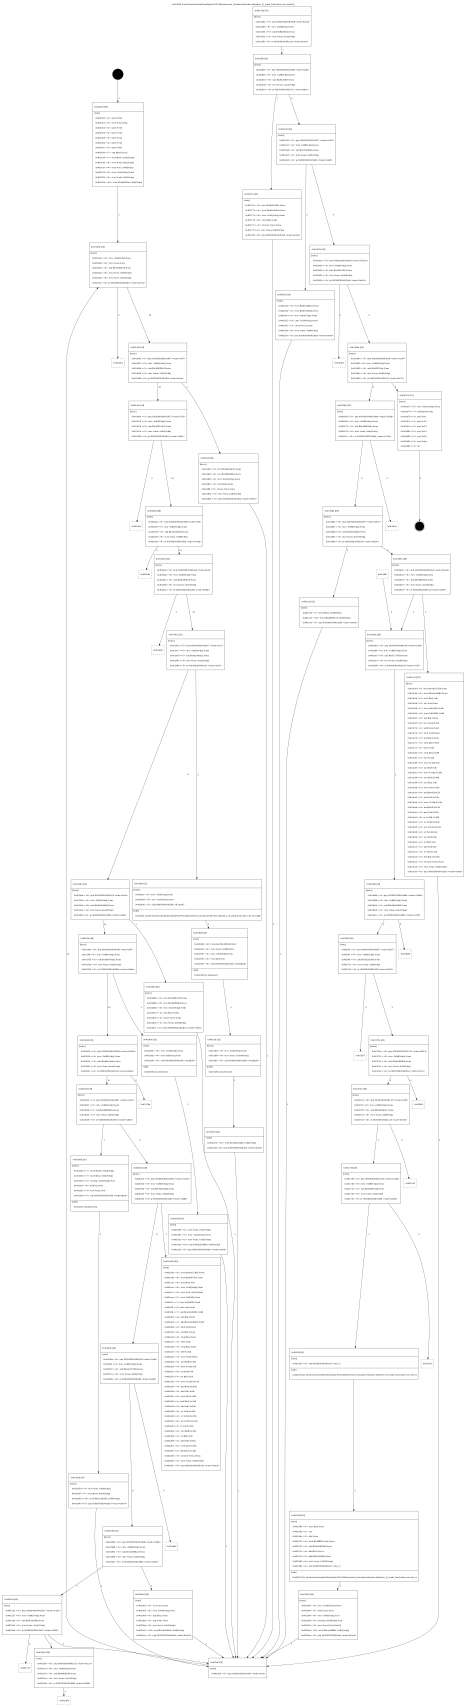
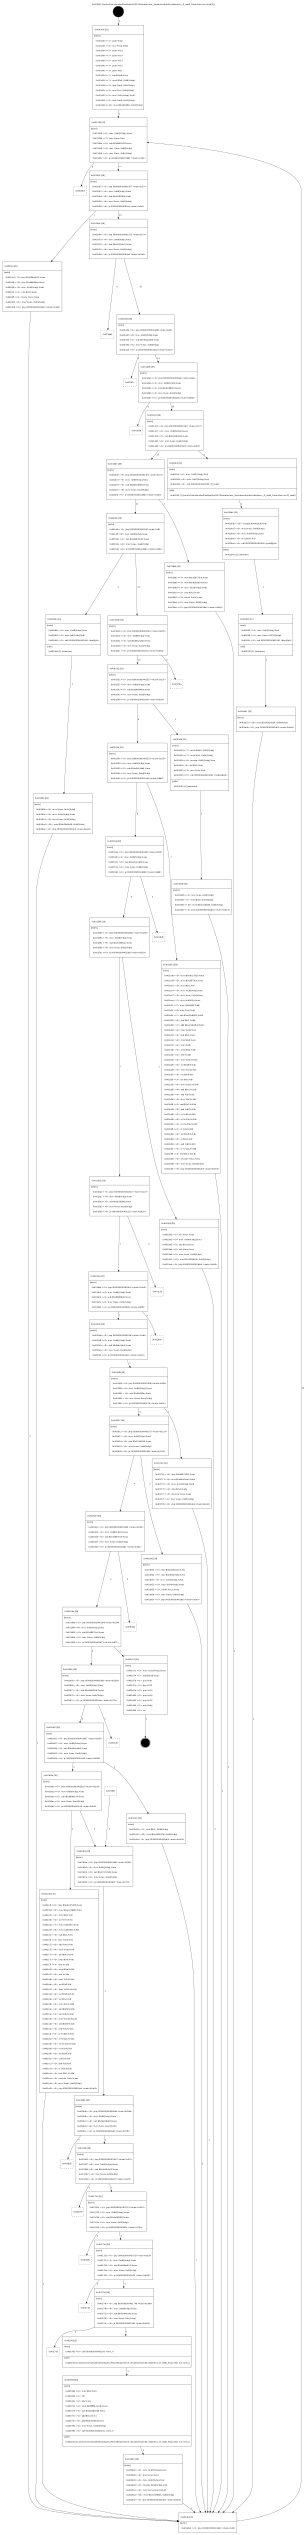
edge "0x4015be [28]" -> "0x4015da [28]": added, label "7"
edge "0x4015a2 [28]" -> "0x401de3 [5]": now "0x401cd8 [153]" -> "0x401de3 [5]"
